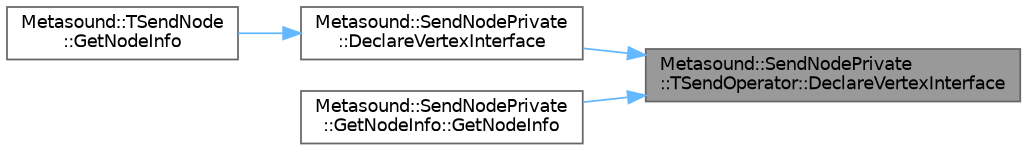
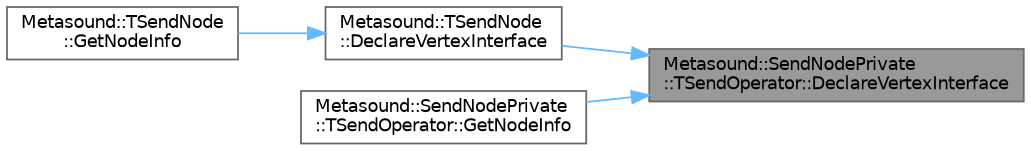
node "Metasound::SendNodePrivate ::DeclareVertexInterface": label "Metasound::SendNodePrivate ::DeclareVertexInterface" -> "Metasound::TSendNode ::DeclareVertexInterface"
node "Metasound::SendNodePrivate ::GetNodeInfo::GetNodeInfo": label "Metasound::SendNodePrivate ::GetNodeInfo::GetNodeInfo" -> "Metasound::SendNodePrivate ::TSendOperator::GetNodeInfo"
